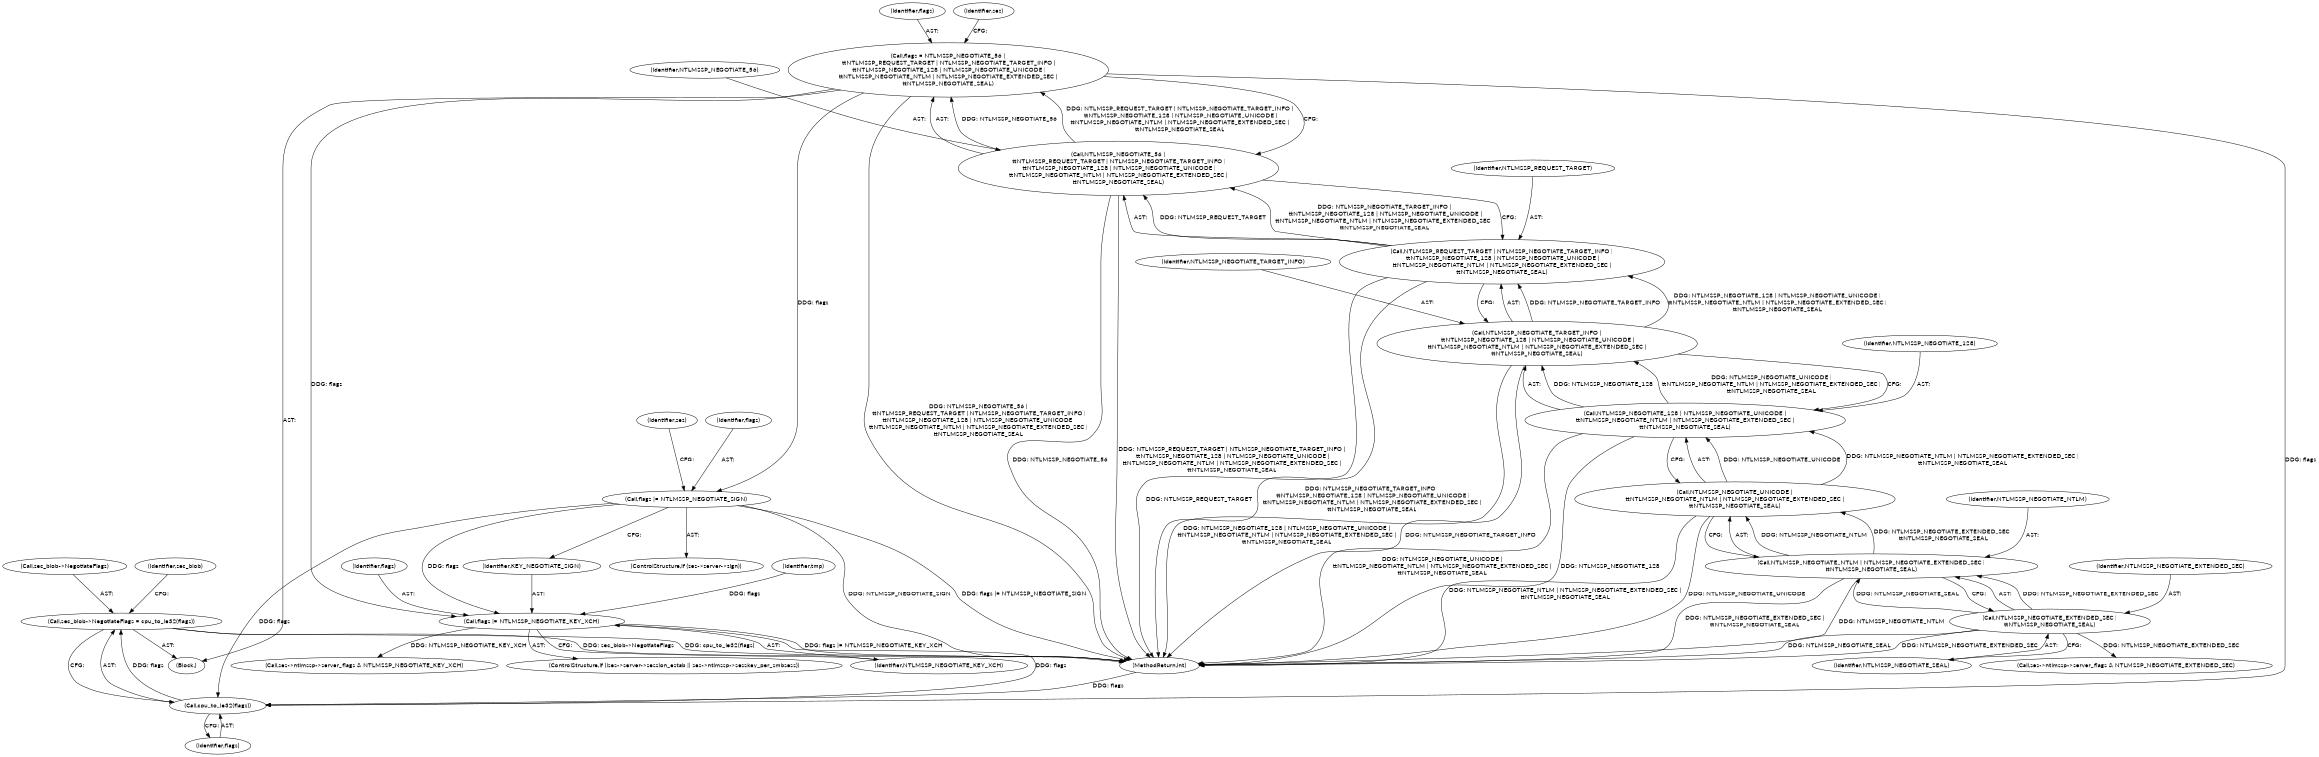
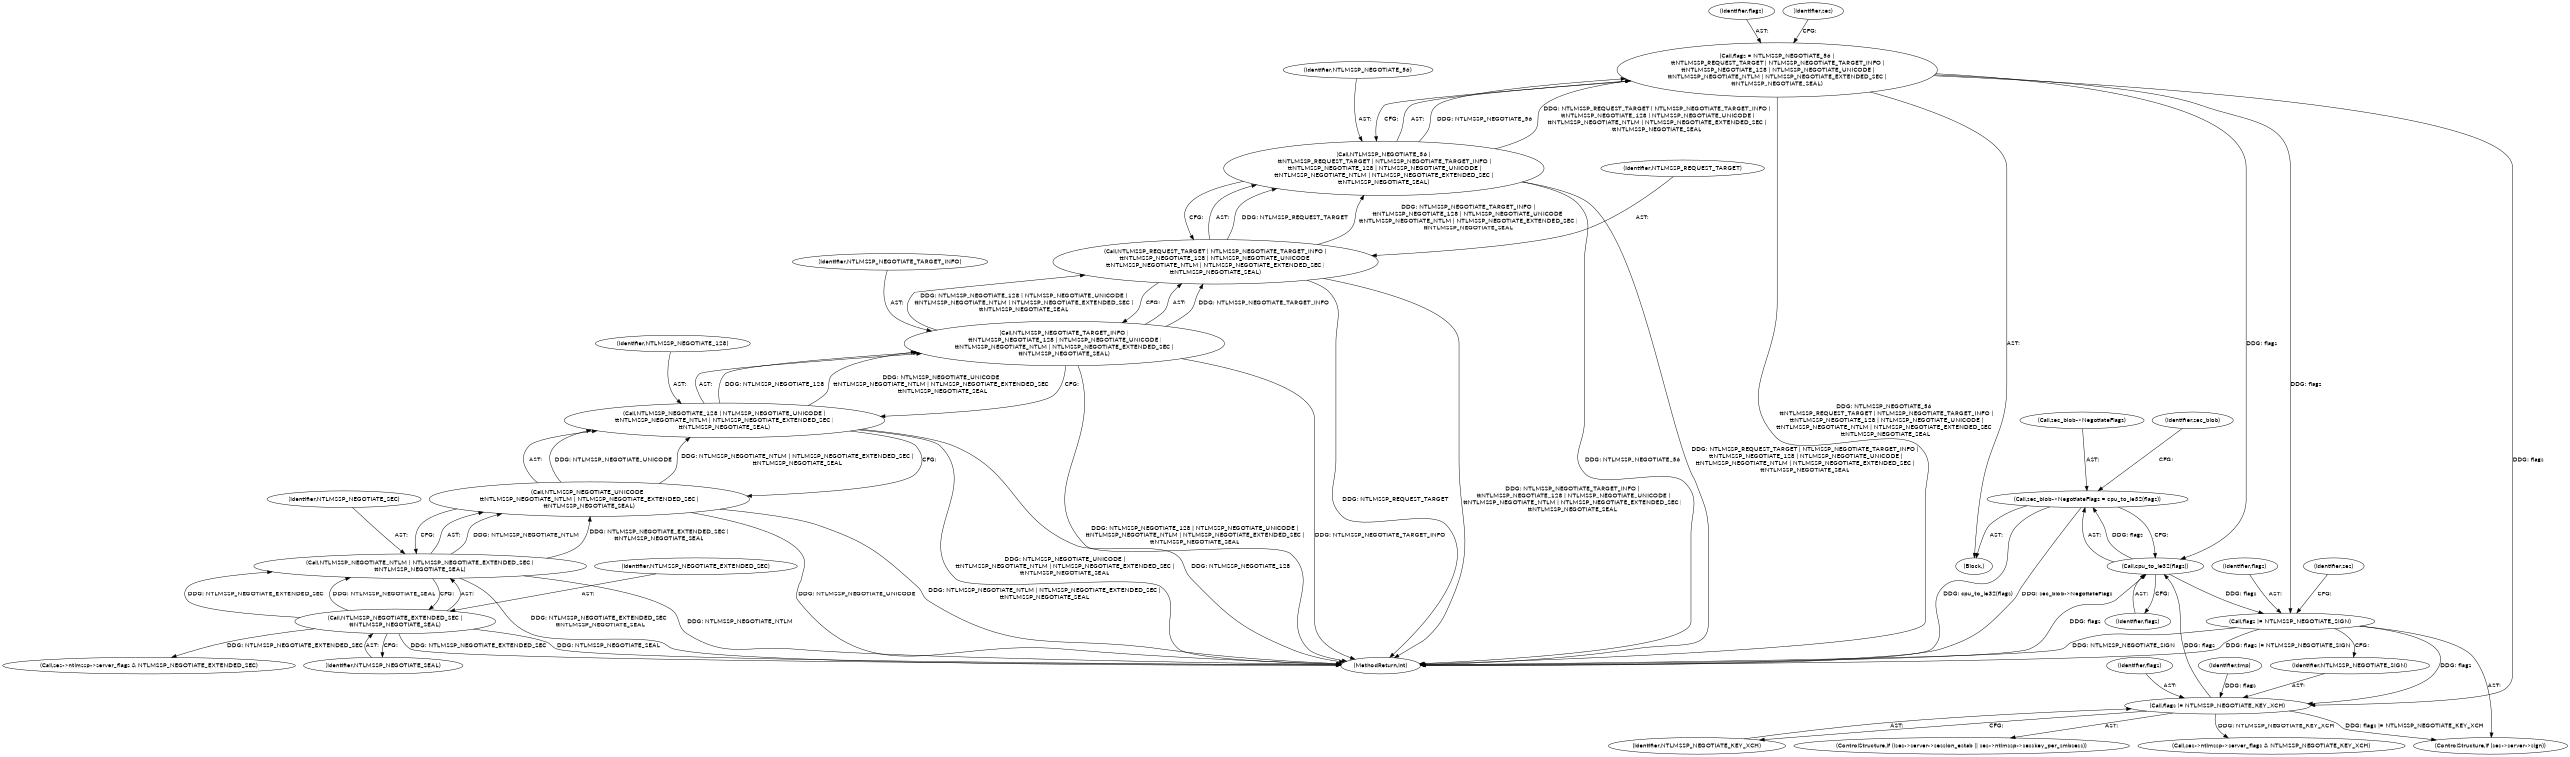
node "(Identifier,NTLMSSP_NEGOTIATE_NTLM)": label "(Identifier,NTLMSSP_NEGOTIATE_NTLM)" -> "(Identifier,NTLMSSP_NEGOTIATE_SEC)"
edge "(Call,flags |= NTLMSSP_NEGOTIATE_SIGN)" -> "(Call,cpu_to_le32(flags))": reversed
node "(Identifier,KEY_NEGOTIATE_SIGN)": label "(Identifier,KEY_NEGOTIATE_SIGN)" -> "(Identifier,NTLMSSP_NEGOTIATE_SIGN)"
edge "(Call,flags |= NTLMSSP_NEGOTIATE_KEY_XCH)" -> "(MethodReturn,int)": now "(Call,flags |= NTLMSSP_NEGOTIATE_KEY_XCH)" -> "(ControlStructure,if (ses->server->sign))"
